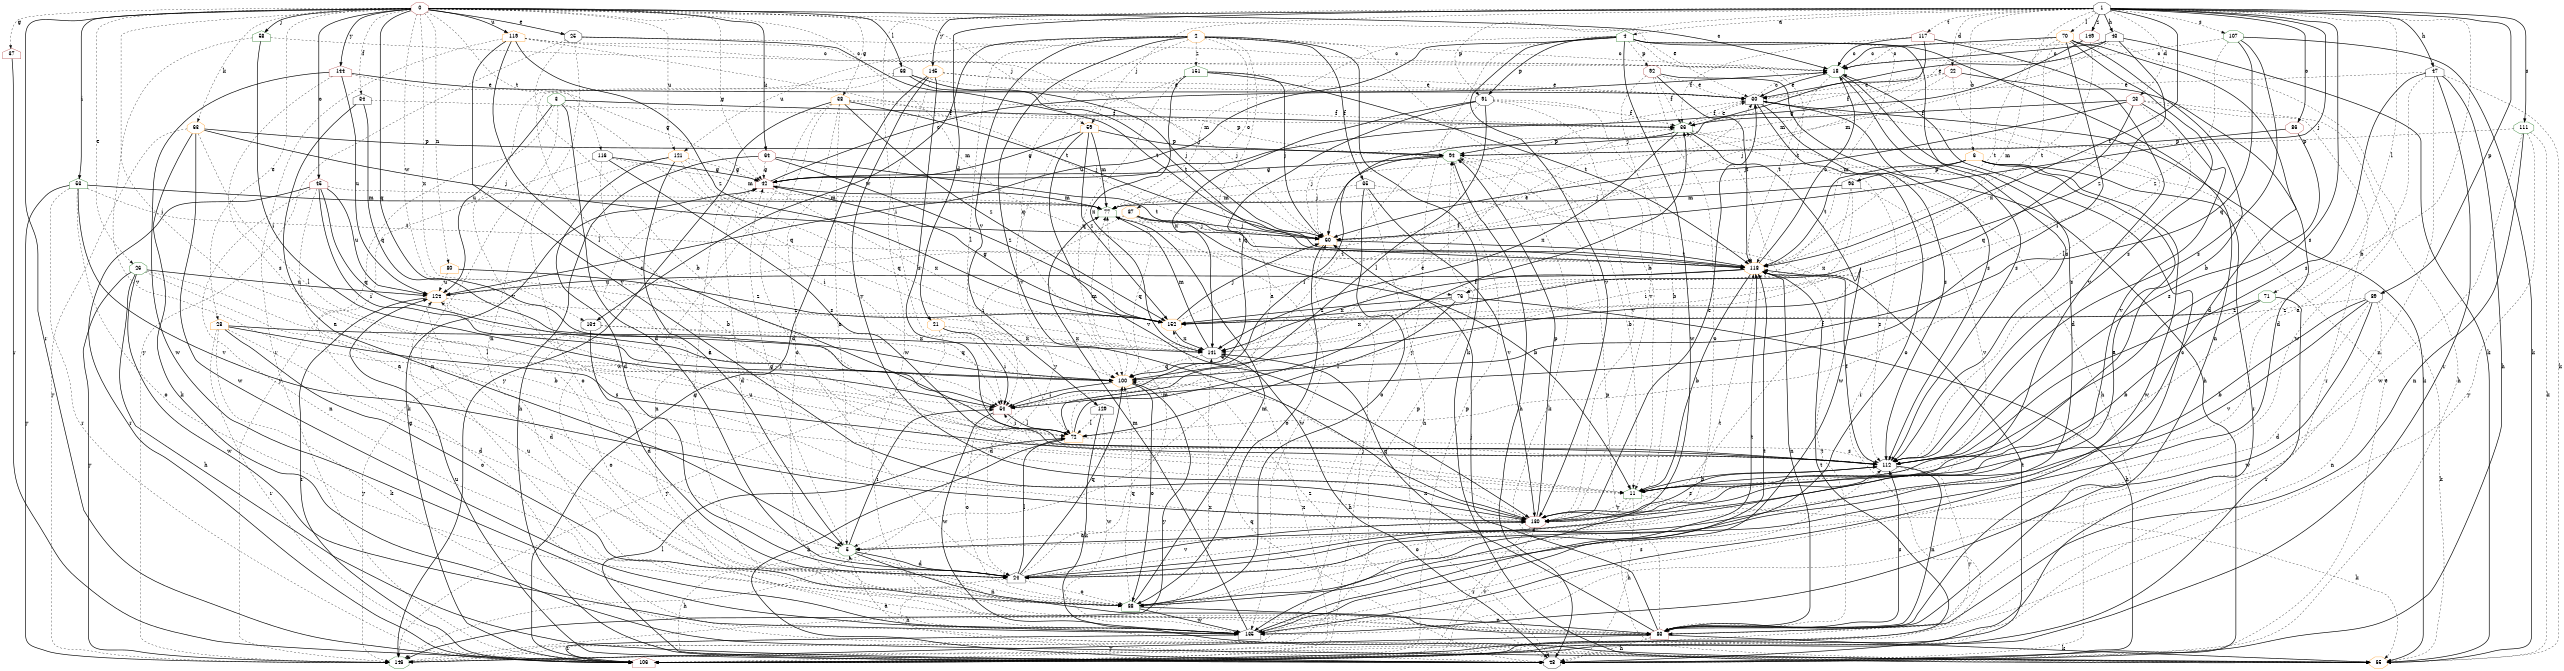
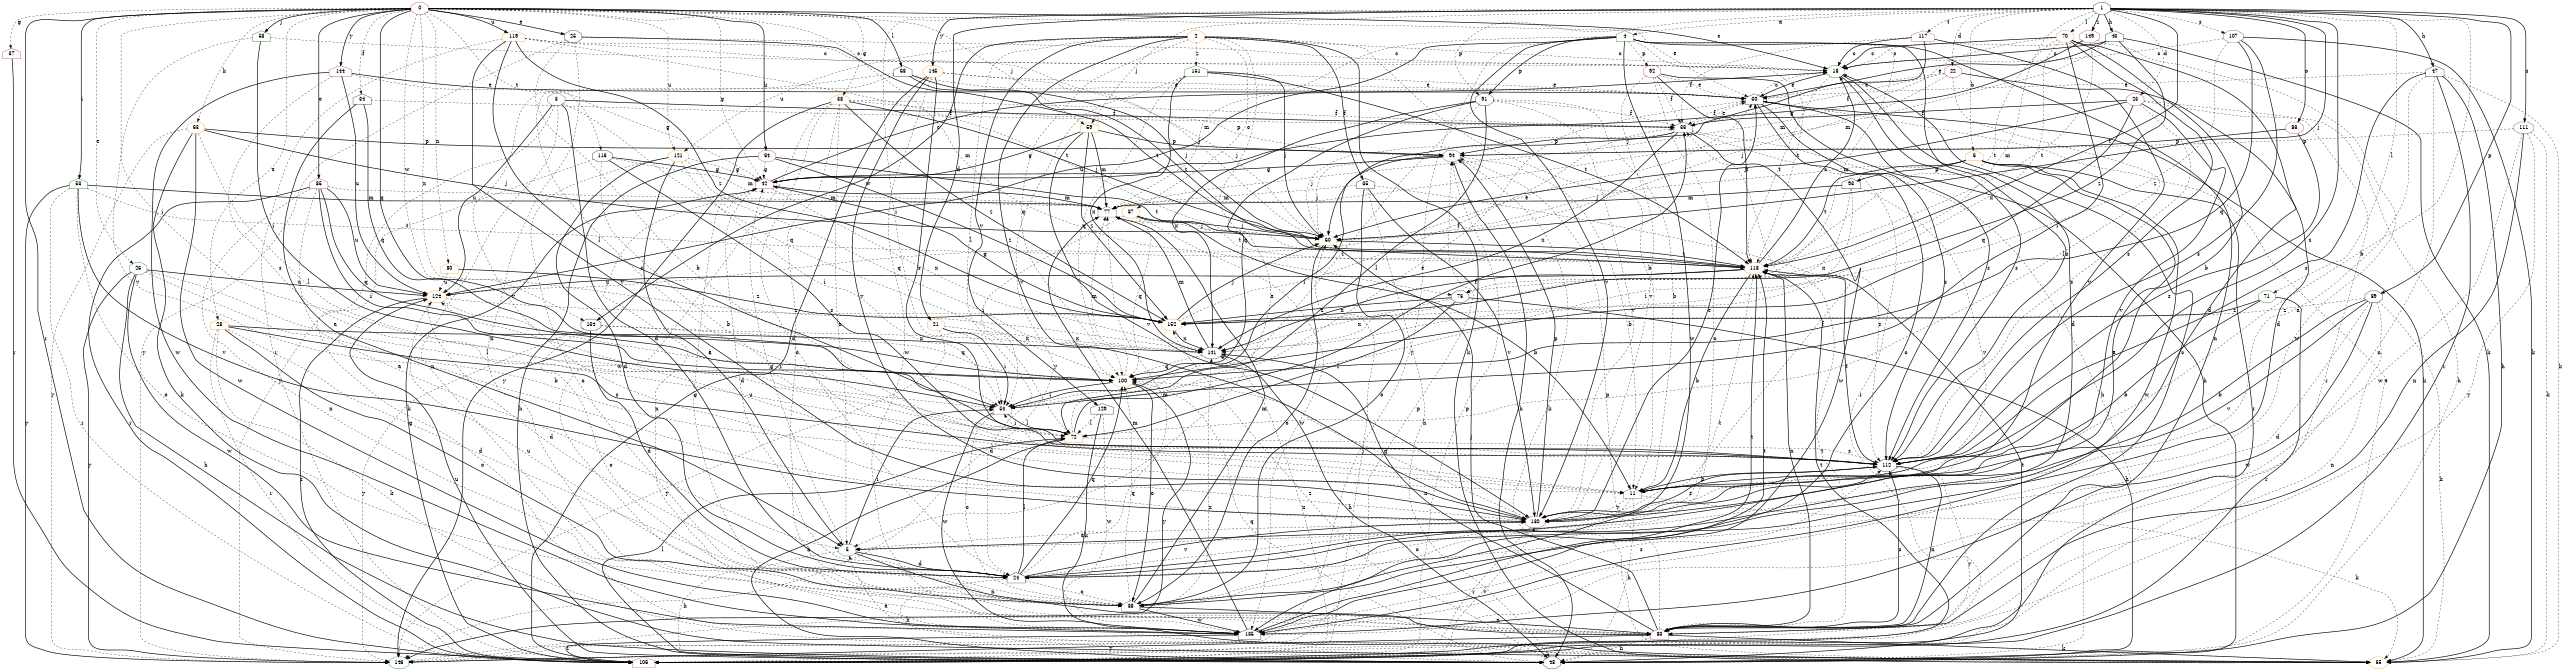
node "45": label "45" -> "85"
